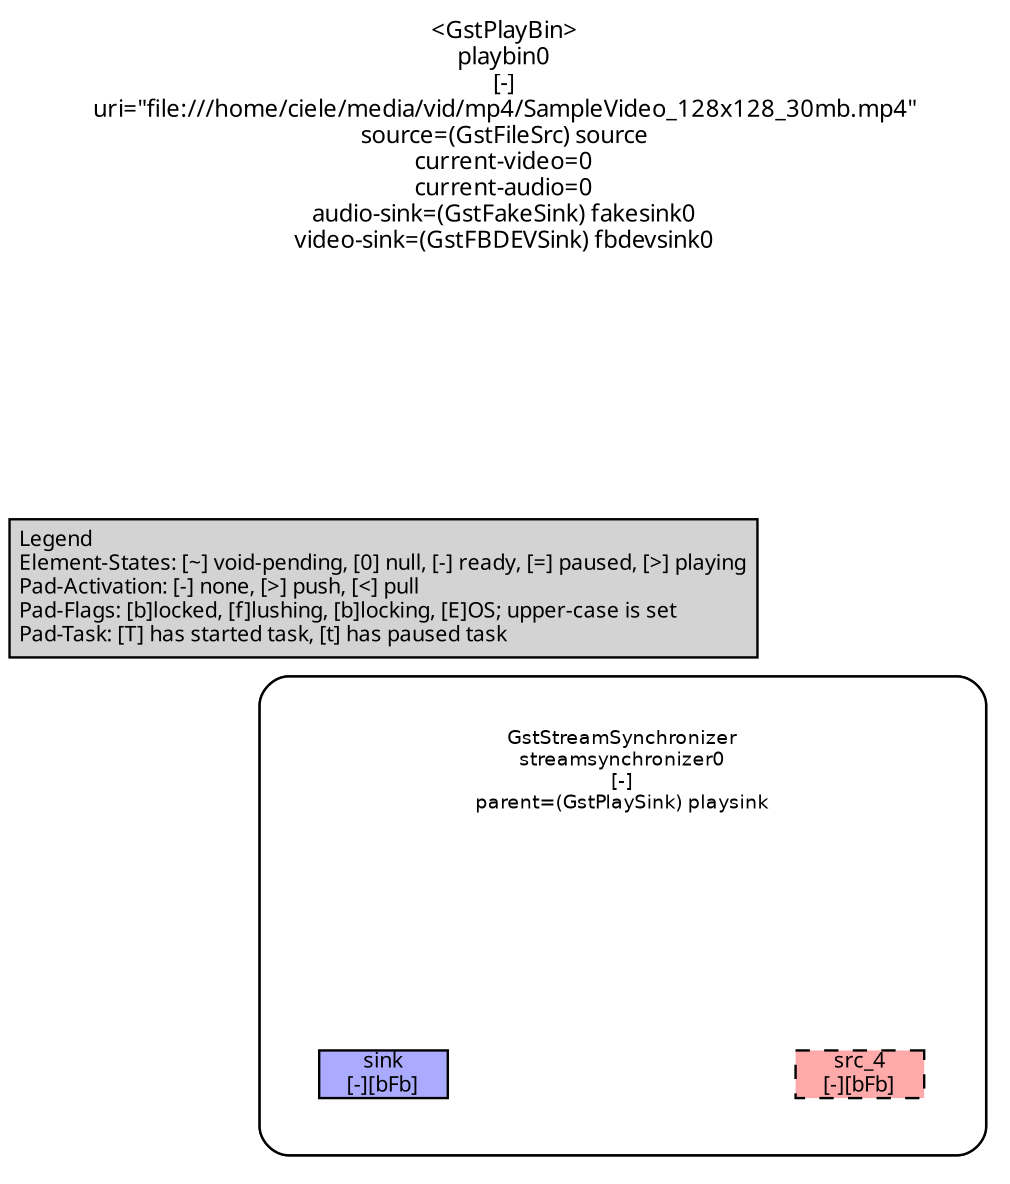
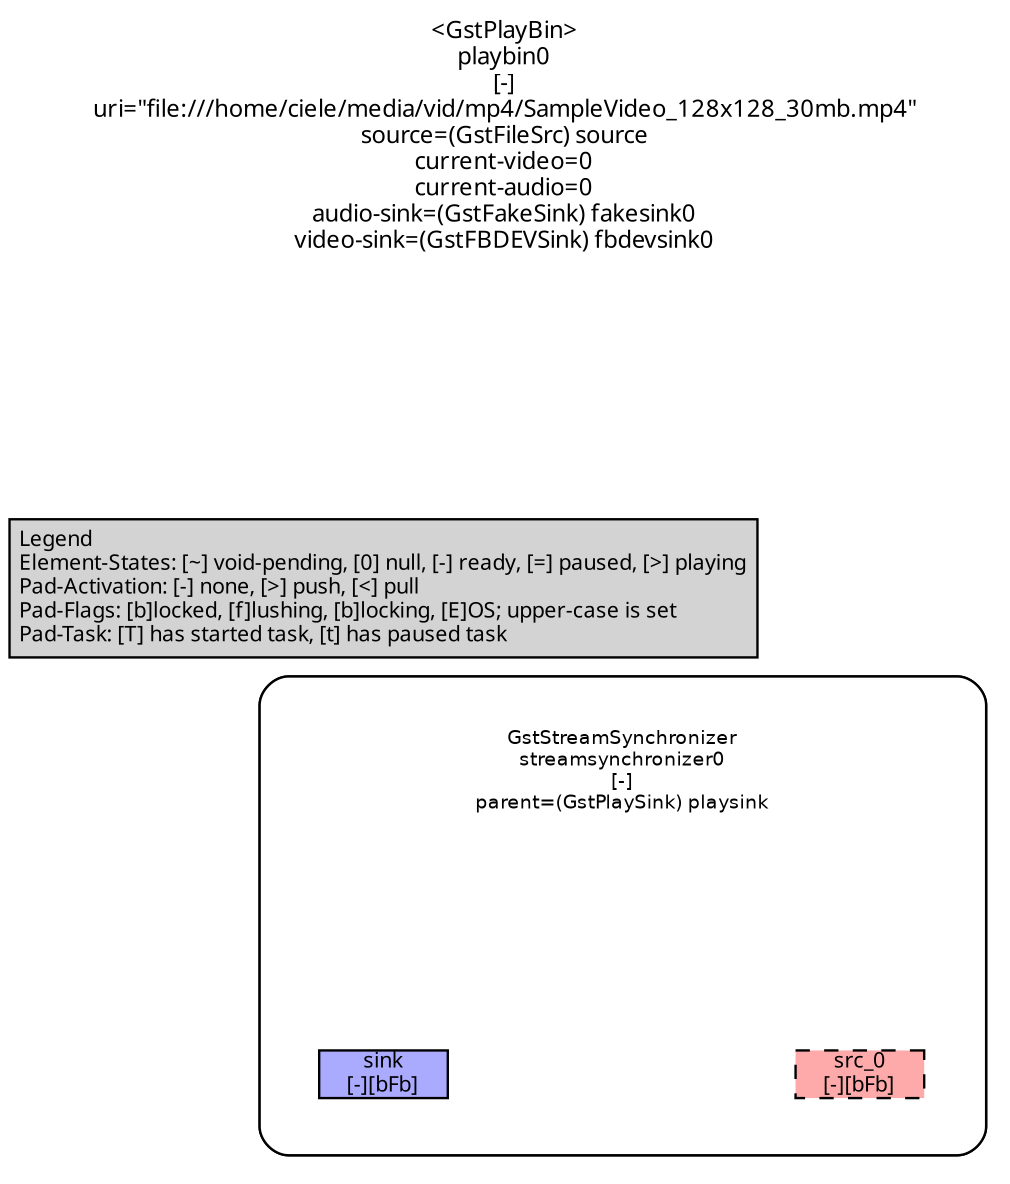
node "src_4 [-][bFb]": label "src_4 [-][bFb]" -> "src_0 [-][bFb]"
